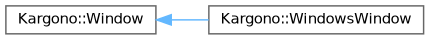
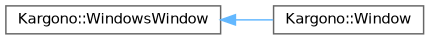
edge "Kargono::WindowsWindow" -> "Kargono::Window": reversed
